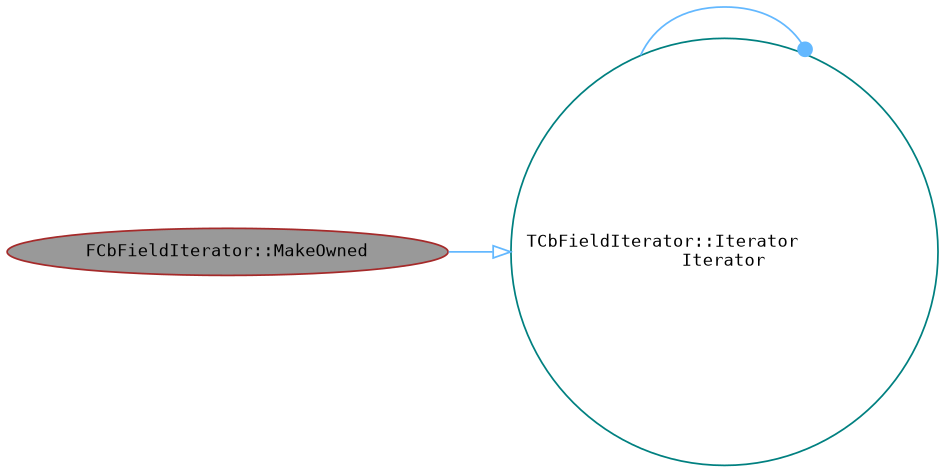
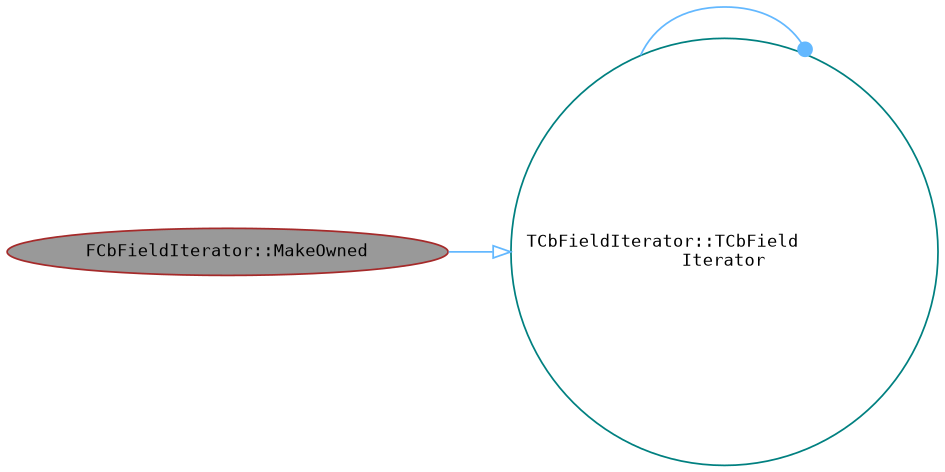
node "TCbFieldIterator::Iterator Iterator": label "TCbFieldIterator::Iterator Iterator" -> "TCbFieldIterator::TCbField Iterator"
